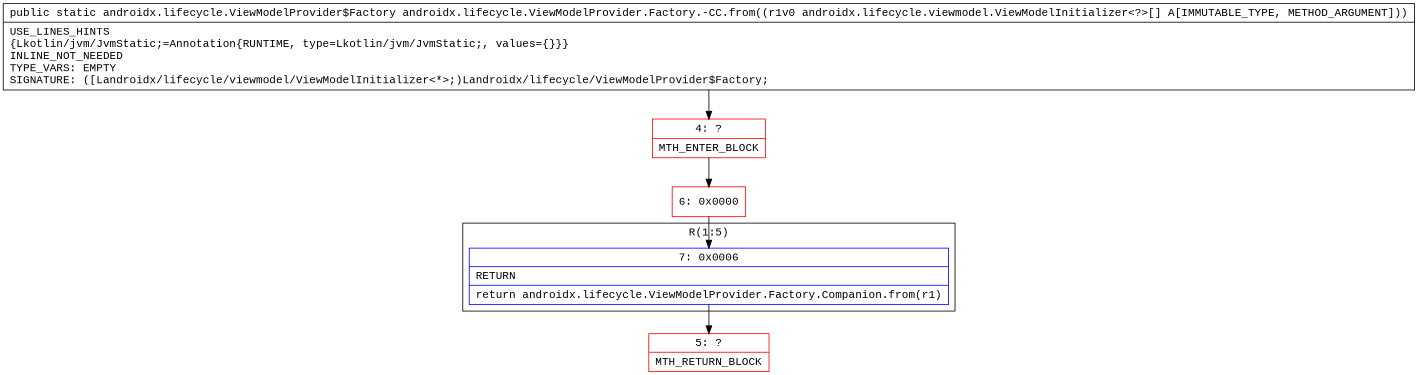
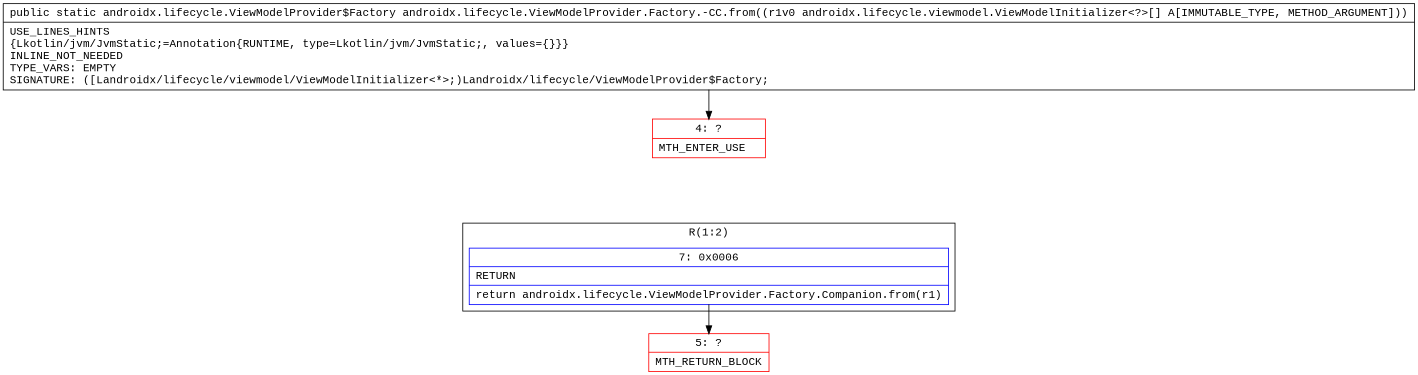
node "4: ?": text "MTH_ENTER_BLOCK" -> "MTH_ENTER_USE"
node "6: 0x0000": removed
cluster "R(1:5)": label "R(1:5)" -> "R(1:2)"
